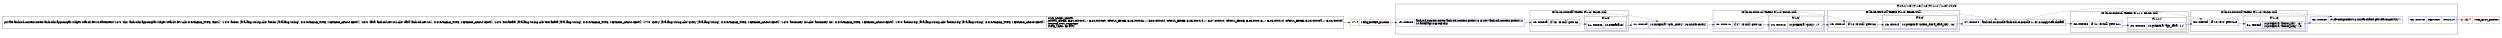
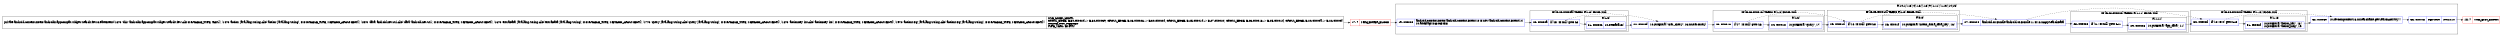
edge "32: 0x0039" -> "33: 0x0042": added
